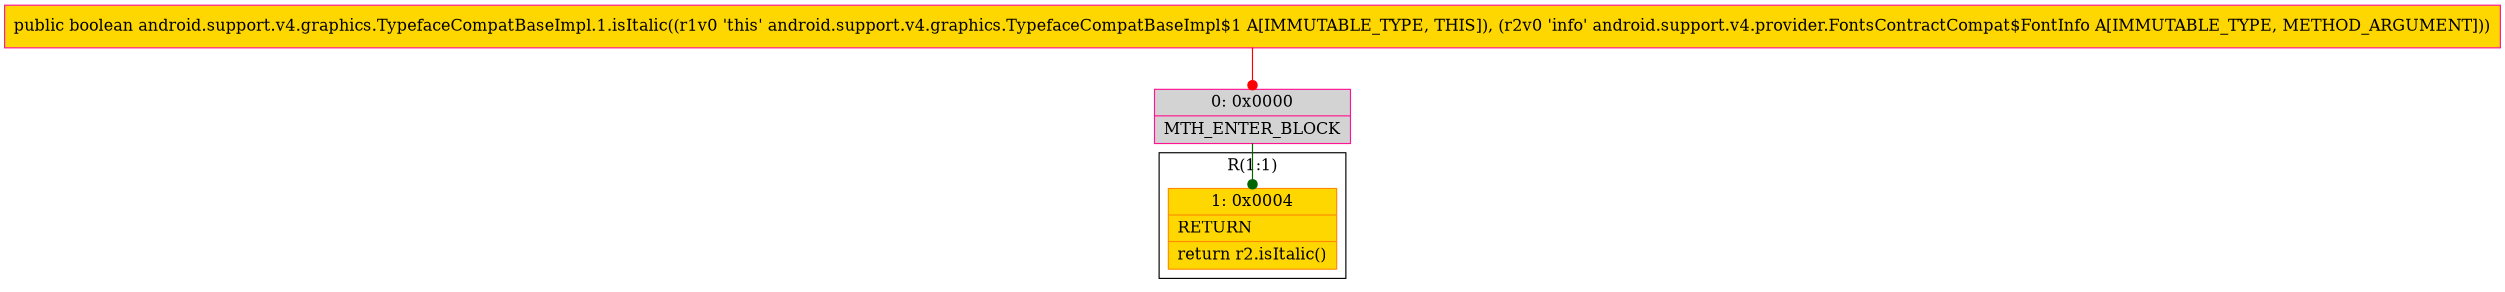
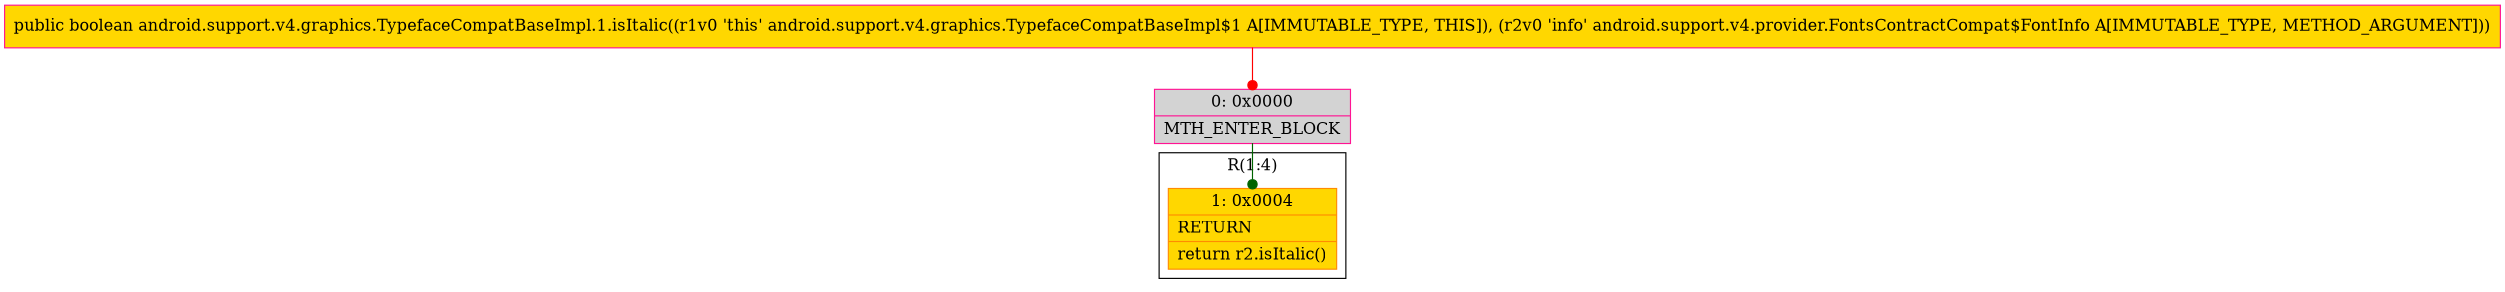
cluster "R(1:1)": label "R(1:1)" -> "R(1:4)"
